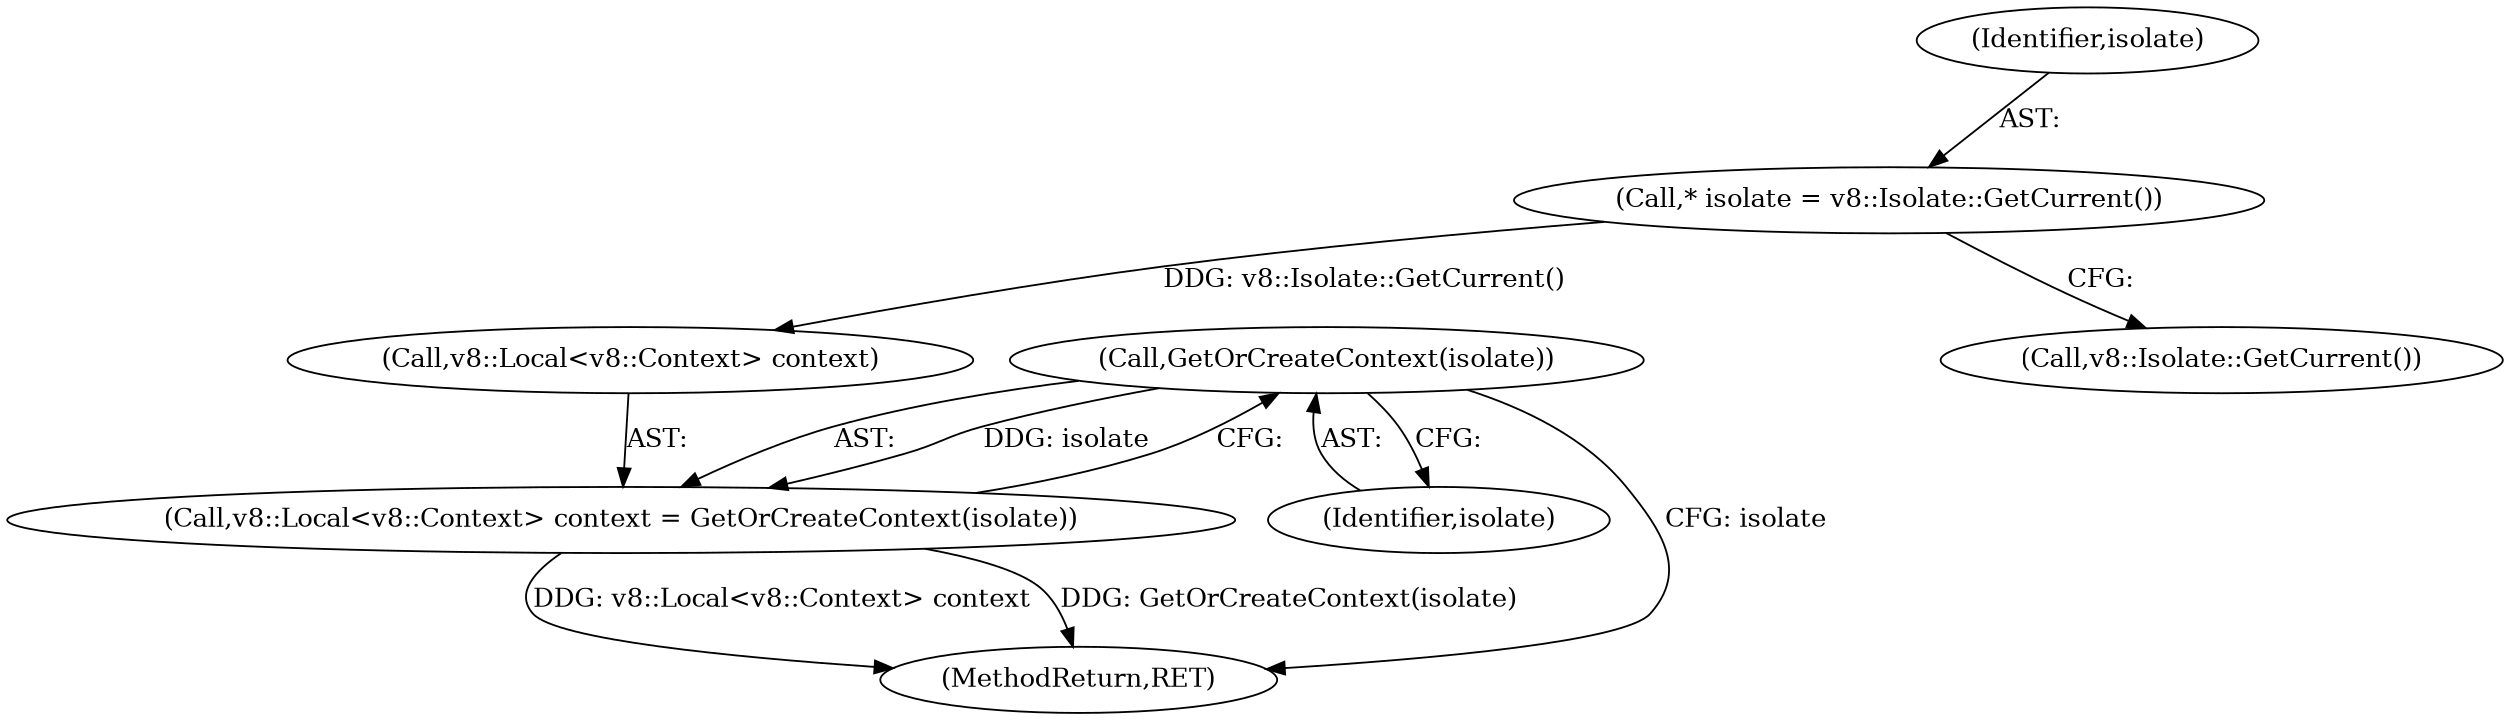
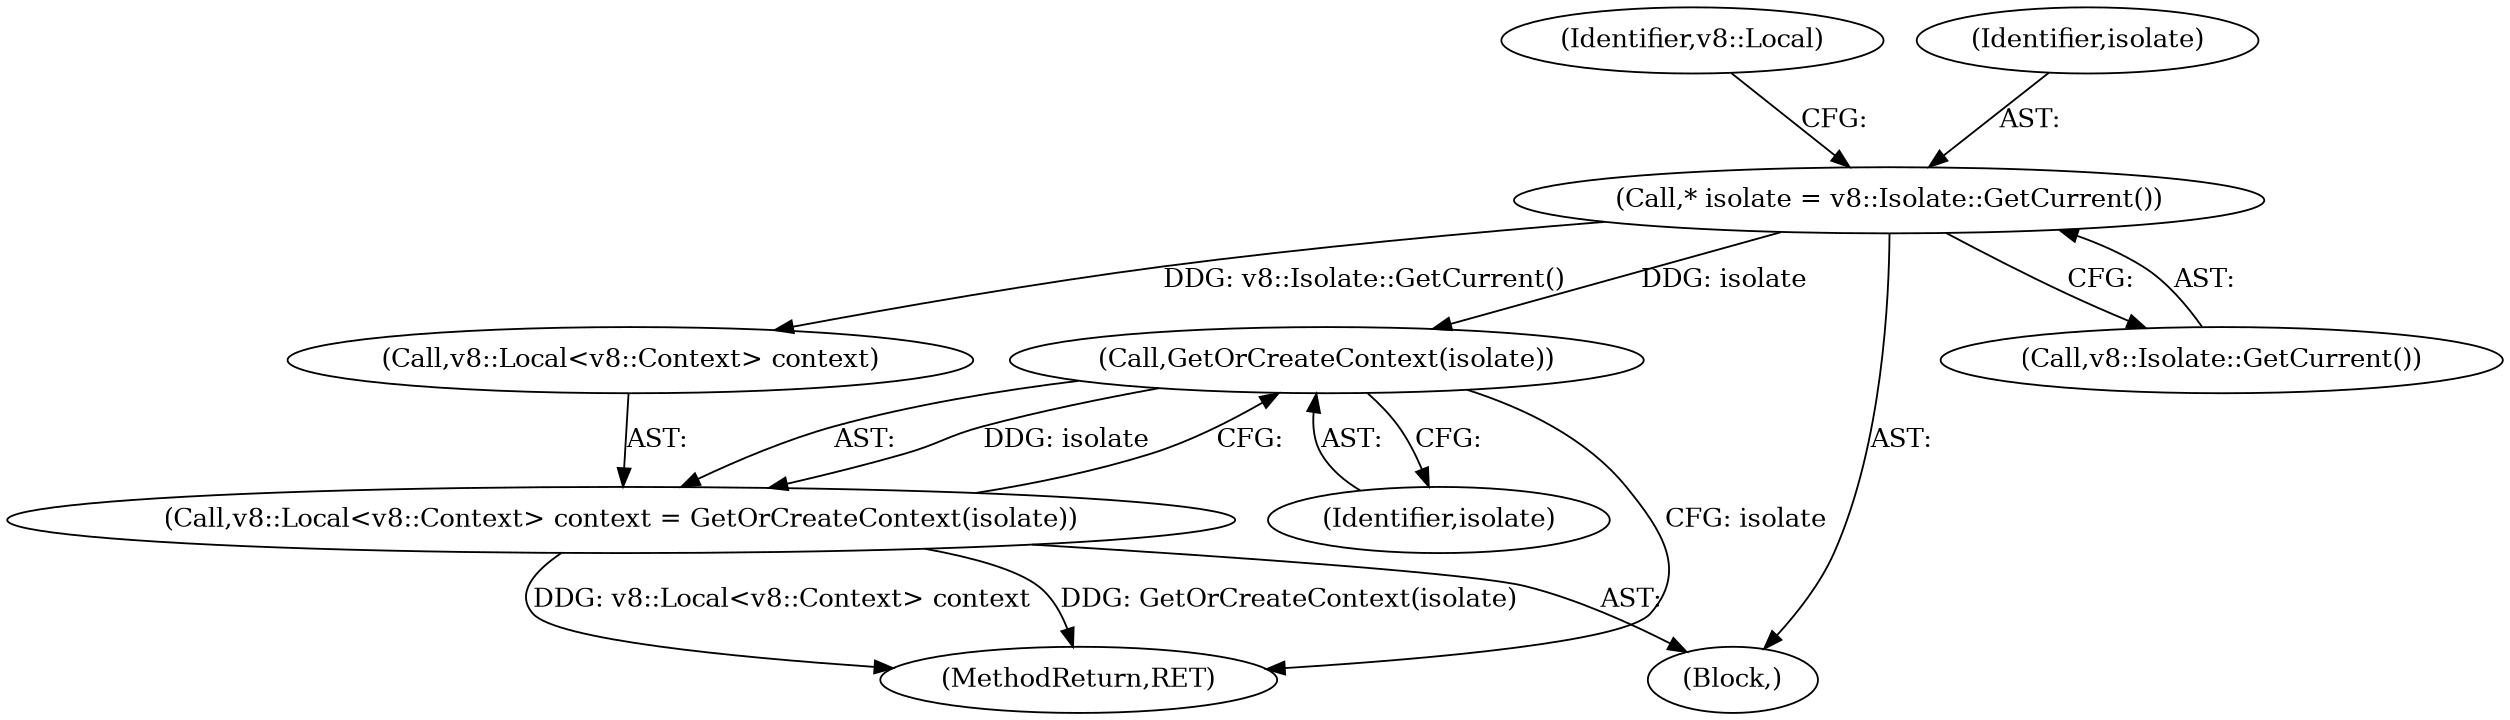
node "(Identifier,v8::Local)": added
edge "(Call,v8::Isolate::GetCurrent())" -> "(Call,* isolate = v8::Isolate::GetCurrent())": added, label "AST:"
edge "(Call,* isolate = v8::Isolate::GetCurrent())" -> "(Call,GetOrCreateContext(isolate))": added, label "DDG: isolate"
node "(Block,)": added
